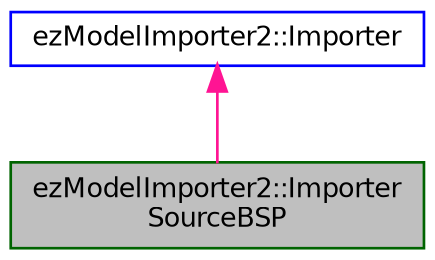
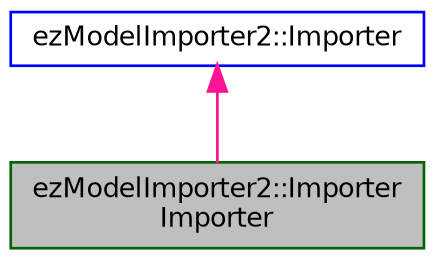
node "ezModelImporter2::Importer SourceBSP": label "ezModelImporter2::Importer SourceBSP" -> "ezModelImporter2::Importer Importer"
